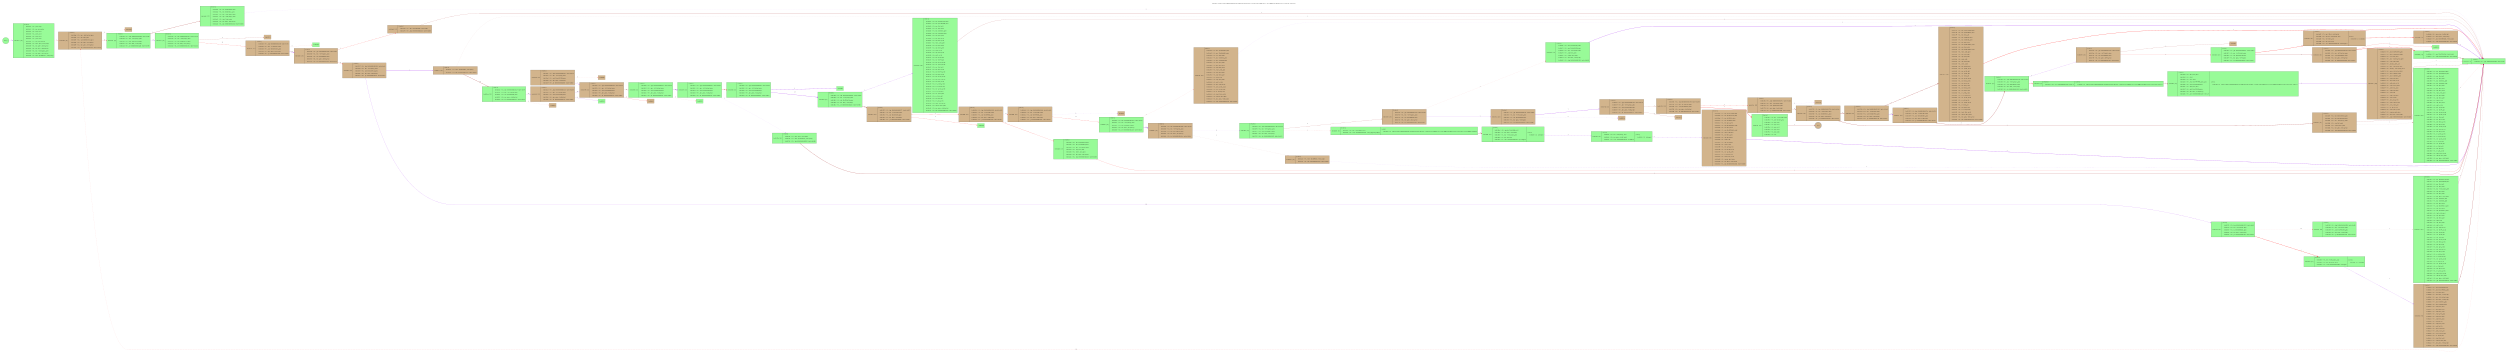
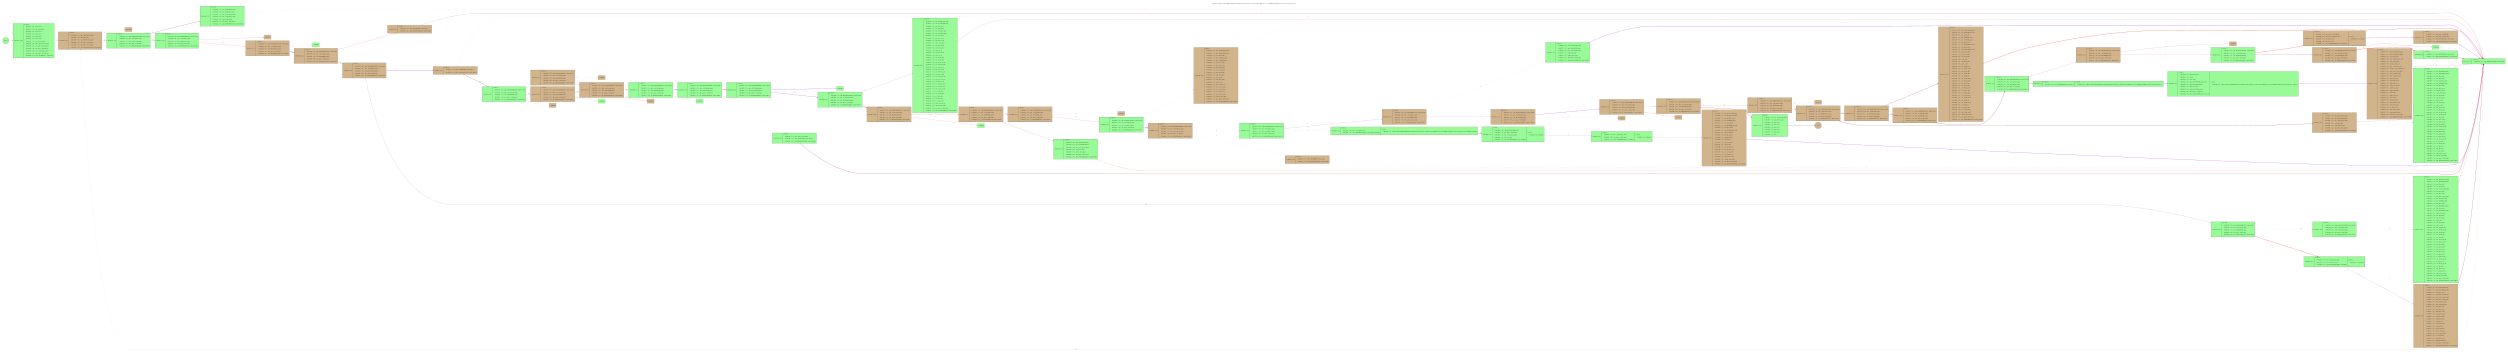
edge "0x401a87 [23]" -> "0x401a9e [23]": color red -> purple
